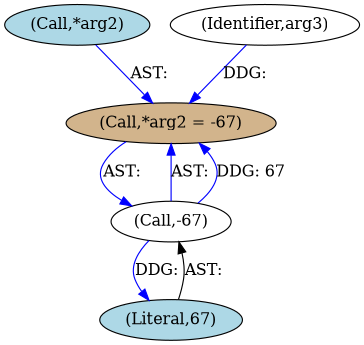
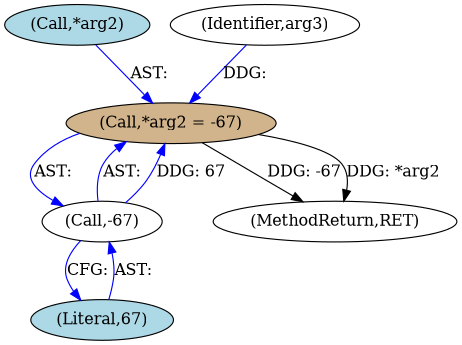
node "(MethodReturn,RET)": added
edge "(Call,-67)" -> "(Literal,67)": label "DDG: " -> "CFG: "
edge "(Literal,67)" -> "(Call,-67)": color black -> blue
